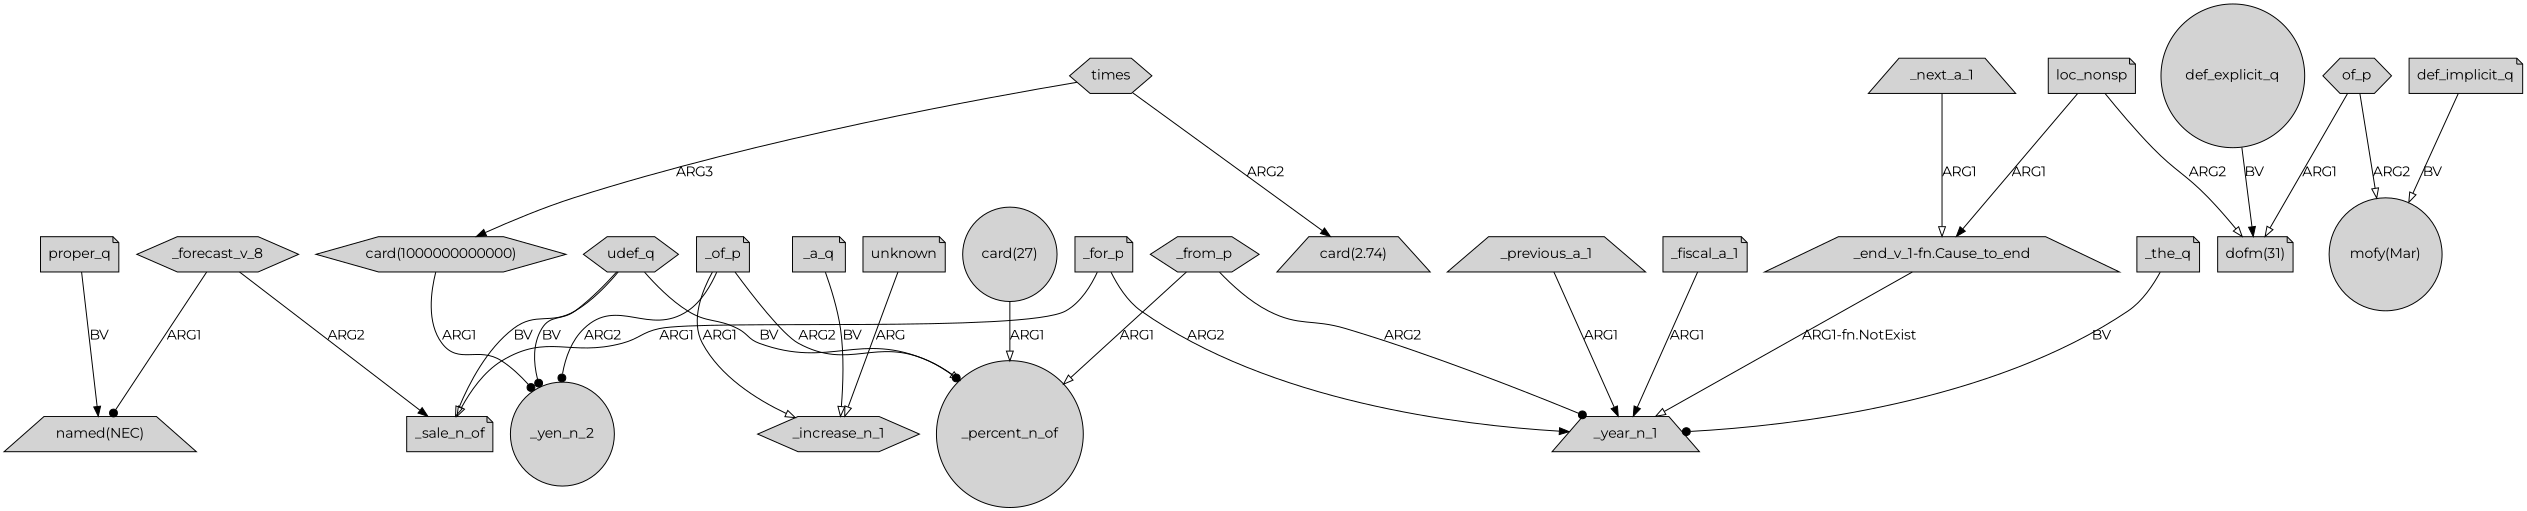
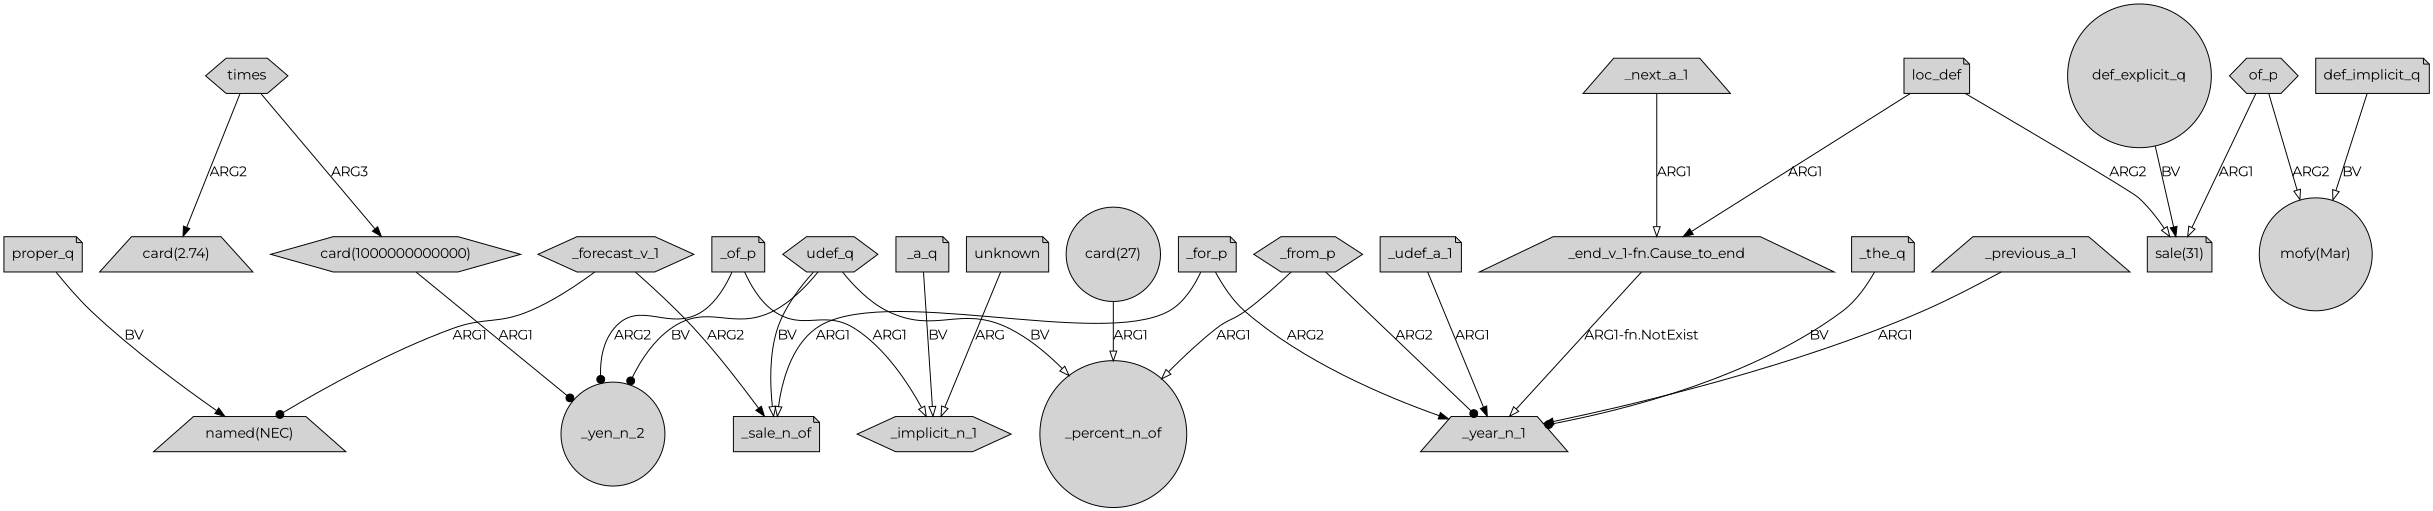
node "loc_nonsp": label "loc_nonsp" -> "loc_def"
node "_forecast_v_8": label "_forecast_v_8" -> "_forecast_v_1"
node "_fiscal_a_1": label "_fiscal_a_1" -> "_udef_a_1"
node "dofm(31)": label "dofm(31)" -> "sale(31)"
edge "_of_p" -> "_percent_n_of": removed, label "ARG2"
node "_increase_n_1": label "_increase_n_1" -> "_implicit_n_1"
